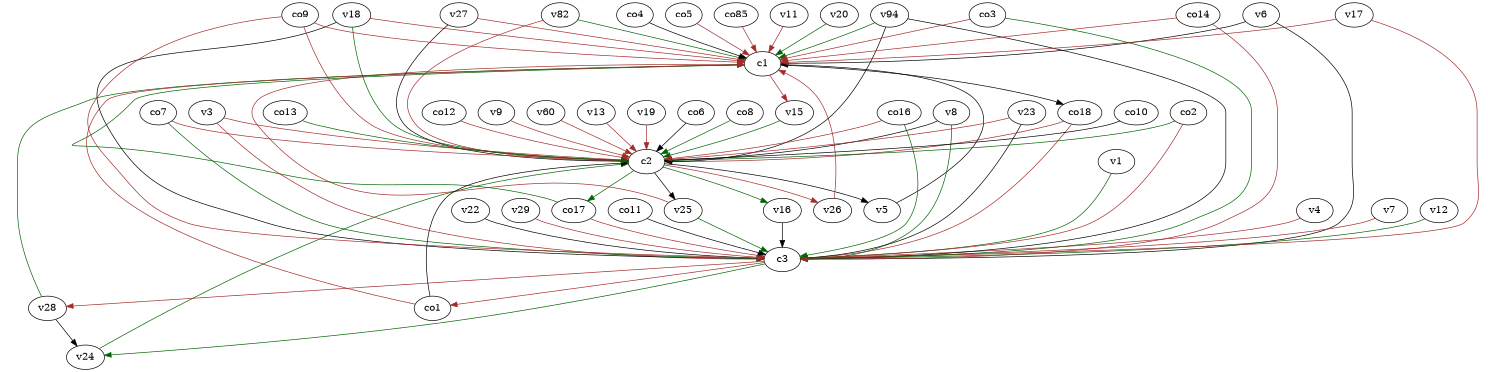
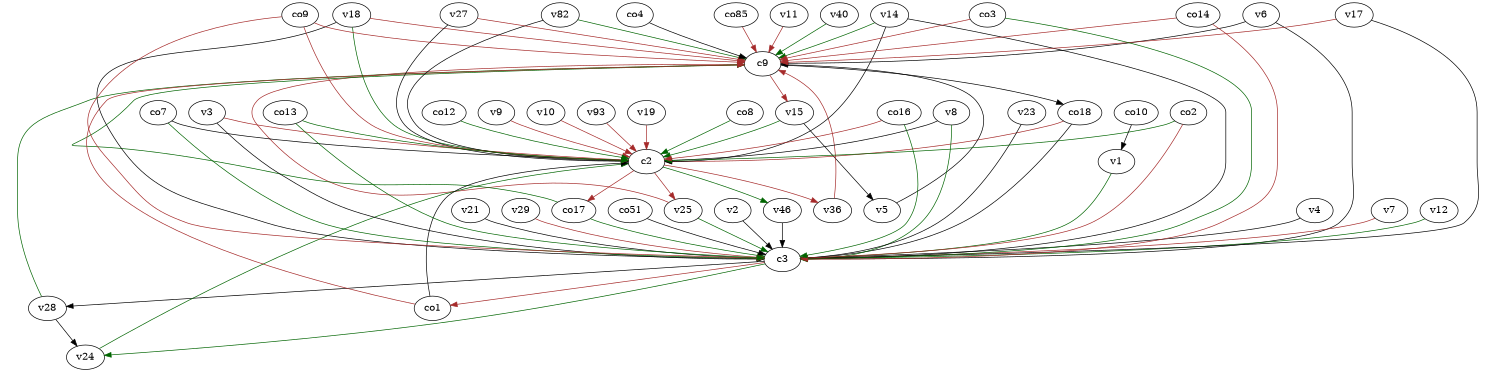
node "co5": removed
node "v20": label "v20" -> "v40"
node "v94": label "v94" -> "v14"
node "c1": label "c1" -> "c9"
node "v60": label "v60" -> "v10"
node "v13": label "v13" -> "v93"
node "co6": removed
edge "v82" -> "c2": color brown -> black
edge "v23" -> "c2": removed
edge "co12" -> "c2": color brown -> darkgreen
edge "co10" -> "c2": now "co10" -> "v1"
edge "co7" -> "c2": color brown -> black
edge "c2" -> "v5": now "v15" -> "v5"
edge "c2" -> "v25": color black -> brown
edge "c2" -> "co17": color darkgreen -> brown
node "v22": label "v22" -> "v21"
node "co11": label "co11" -> "co51"
node "v2": added
node "v16": label "v16" -> "v46"
node "v26": label "v26" -> "v36"
edge "co18" -> "c3": color brown -> black
edge "co13" -> "c3": added
edge "v3" -> "c3": color brown -> black
edge "v17" -> "c3": color brown -> black
edge "co17" -> "c3": color brown -> darkgreen
edge "v4" -> "c3": color brown -> black
edge "c3" -> "v28": color brown -> black
